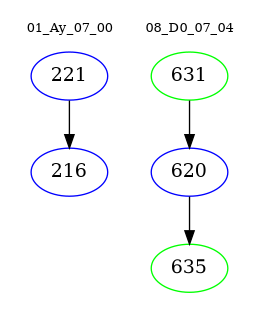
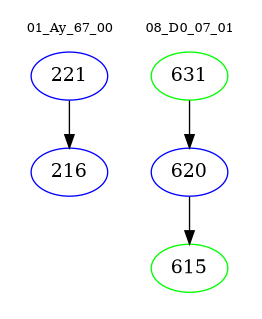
cluster "01_Ay_07_00": label "01_Ay_07_00" -> "01_Ay_67_00"
cluster "08_D0_07_04": label "08_D0_07_04" -> "08_D0_07_01"
node "635": label "635" -> "615"
